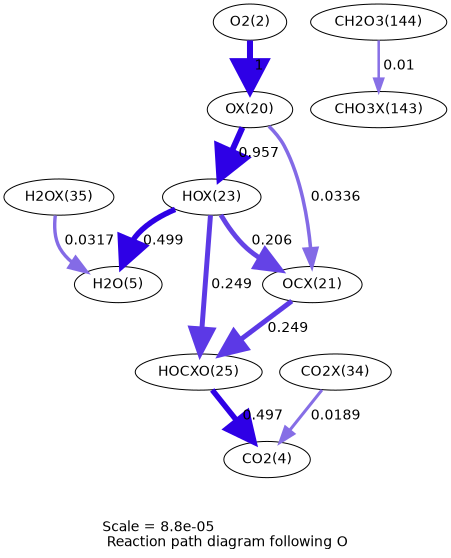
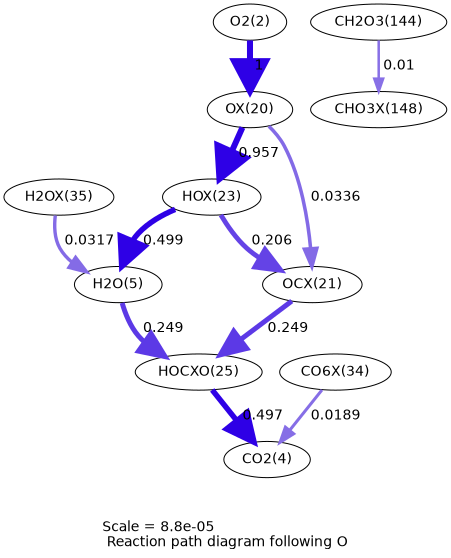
node "CHO3X(143)": label "CHO3X(143)" -> "CHO3X(148)"
edge "HOX(23)" -> "HOCXO(25)": now "H2O(5)" -> "HOCXO(25)"
node "CO2X(34)": label "CO2X(34)" -> "CO6X(34)"
